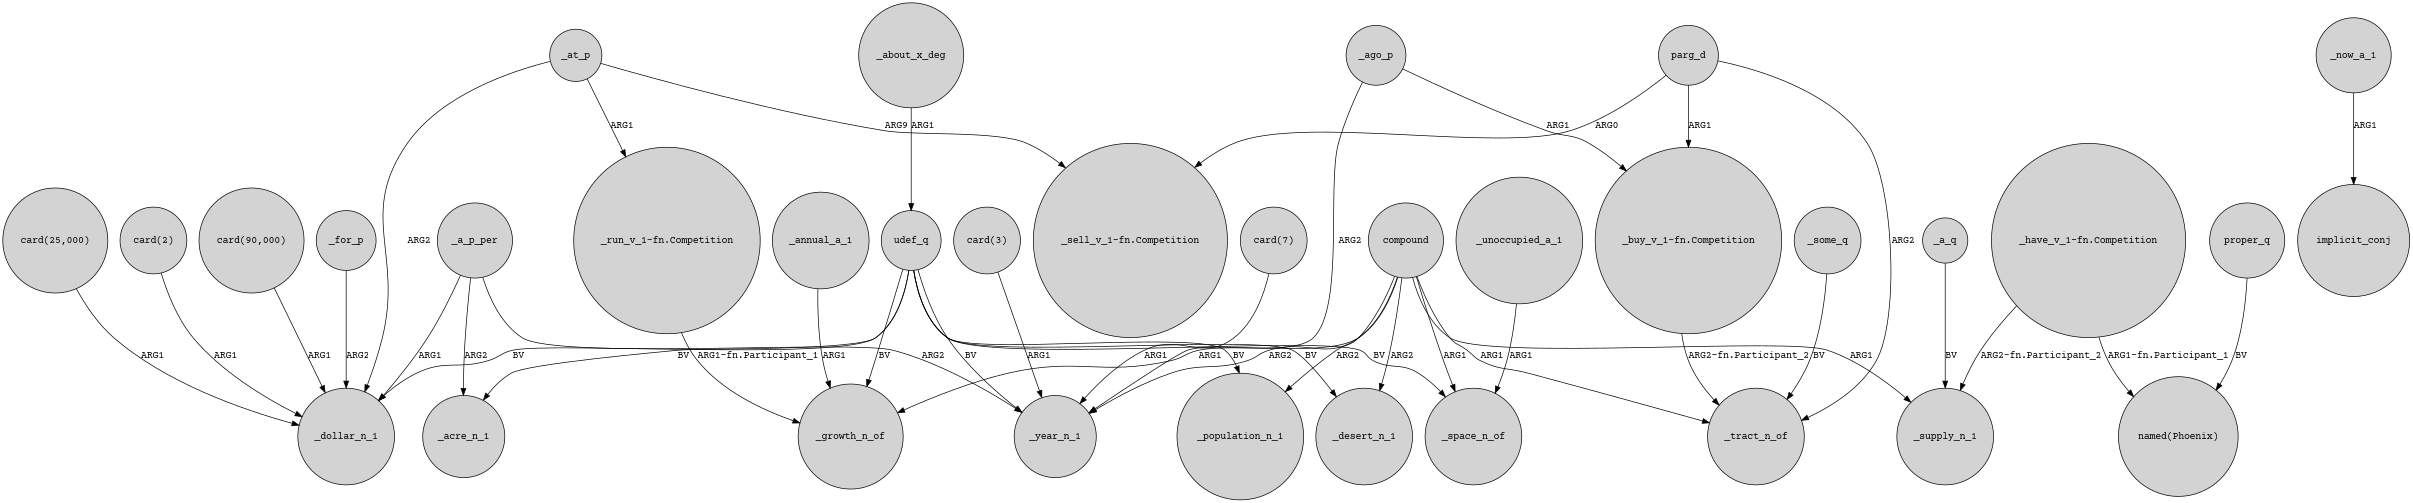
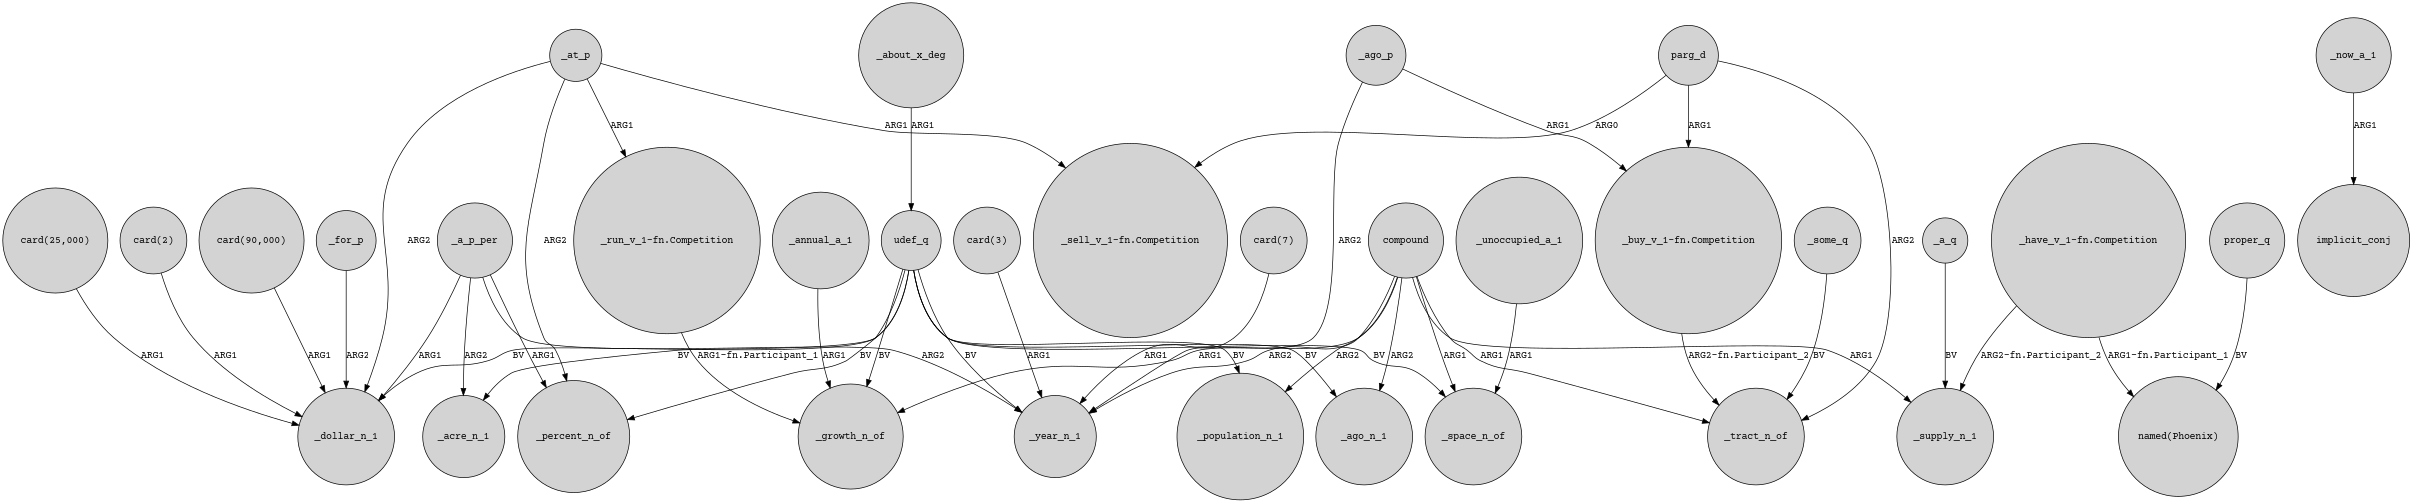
edge "_at_p" -> "_sell_v_1-fn.Competition": label "ARG9" -> "ARG1"
node "_percent_n_of": added
node "_desert_n_1": label "_desert_n_1" -> "_ago_n_1"
